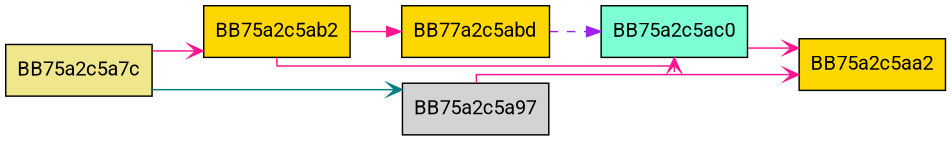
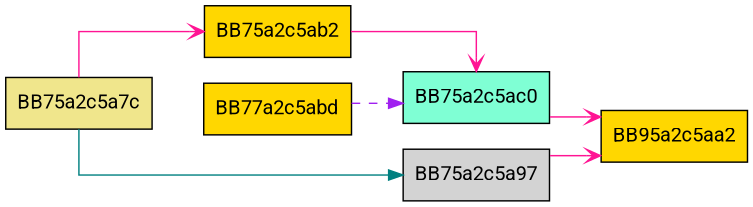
edge "BB75a2c5ab2" -> "BB77a2c5abd": removed
node "BB75a2c5aa2": label "BB75a2c5aa2" -> "BB95a2c5aa2"
edge "BB75a2c5a7c" -> "BB75a2c5a97": arrowhead vee -> normal
